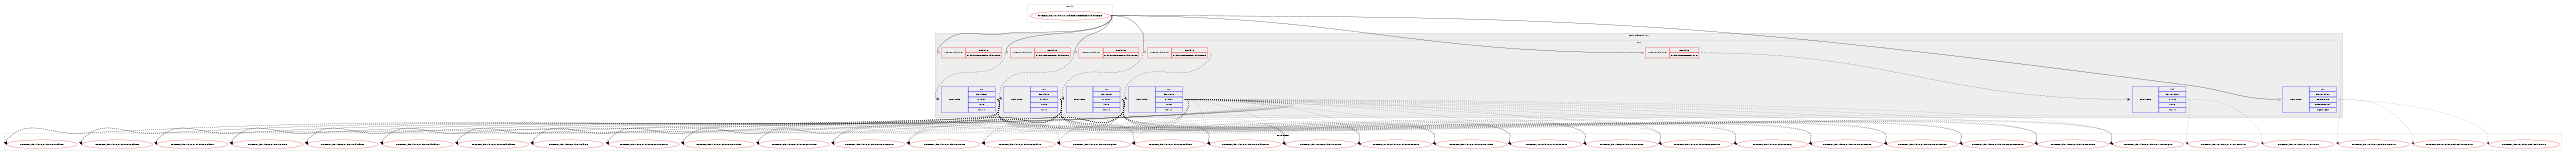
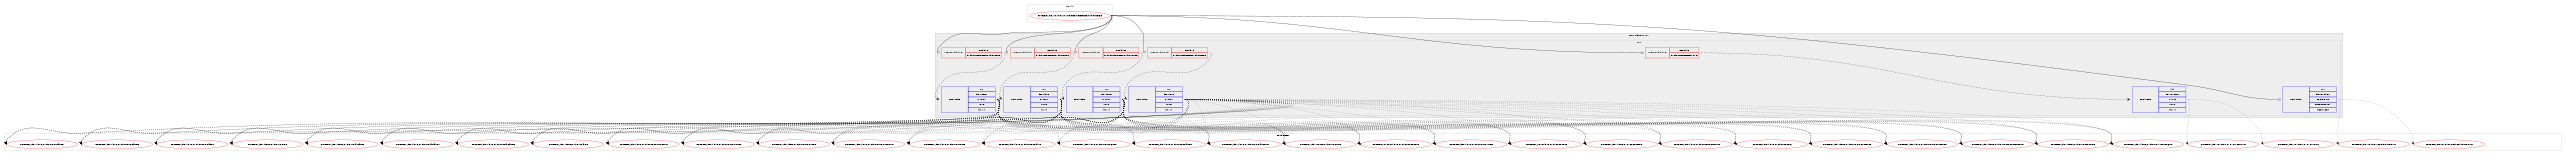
node "portage://dev-lang/python-3.10.14_p3": label "portage://dev-lang/python-3.10.14_p3" -> "portage://dev-dep/python-3.10.14_p3"
node "portage://dev-lang/python-3.12.5_p1": label "portage://dev-lang/python-3.12.5_p1" -> "portage://dev-lang/pypy-3.12.5_p1"
node "portage://dev-python/packaging-24.0": removed
